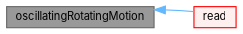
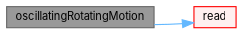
edge "read" -> "oscillatingRotatingMotion": reversed
